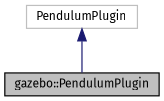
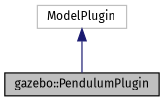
node "PendulumPlugin": label "PendulumPlugin" -> "ModelPlugin"
